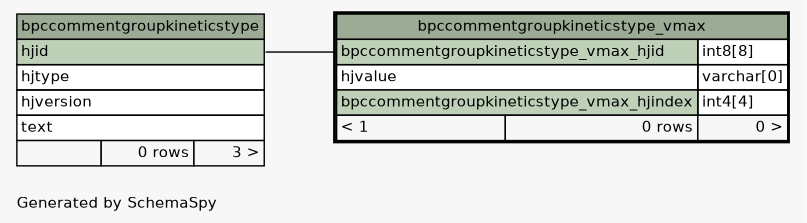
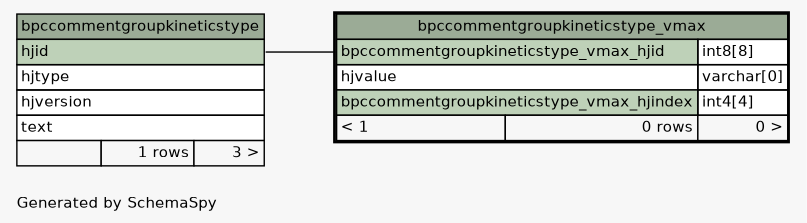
node "bpccommentgroupkineticstype": text "0 rows" -> "1 rows"
